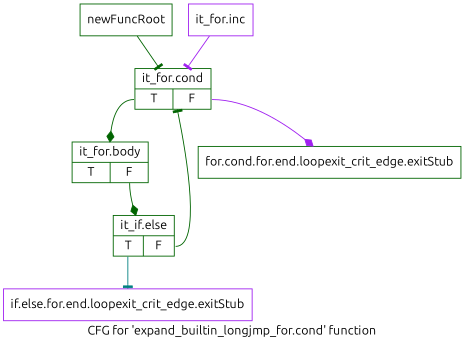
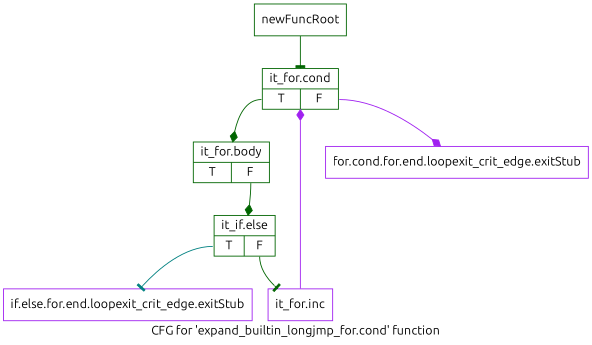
edge "it_for.inc" -> "it_for.cond": arrowhead tee -> diamond
node "for.cond.for.end.loopexit_crit_edge.exitStub": color darkgreen -> purple
edge "it_if.else" -> "it_for.cond": now "it_if.else" -> "it_for.inc"
